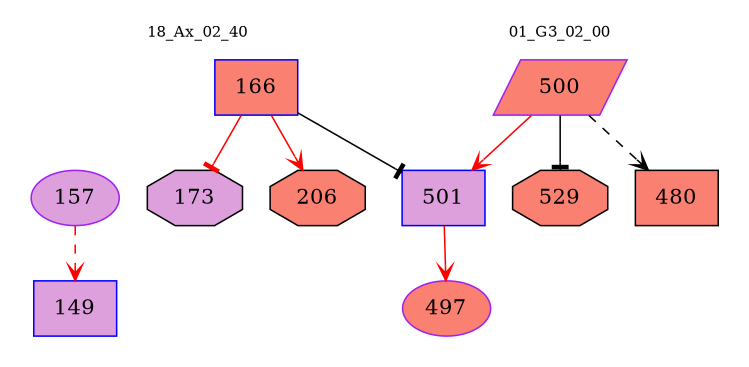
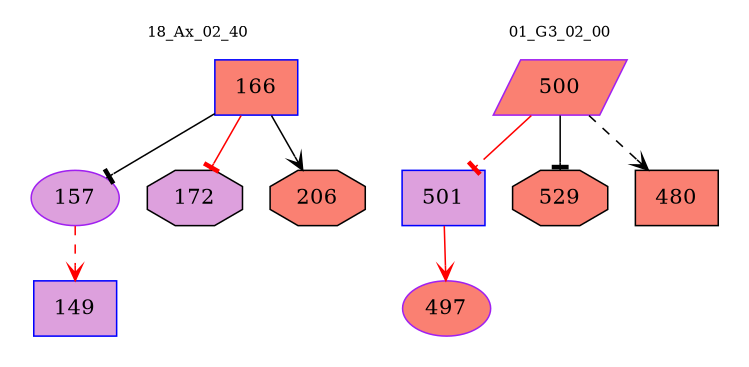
edge "166" -> "206": color red -> black
edge "500" -> "501": arrowhead vee -> tee
edge "166" -> "501": now "166" -> "157"
node "173": label "173" -> "172"
